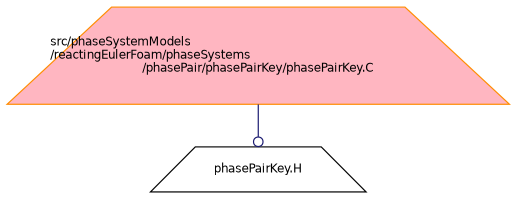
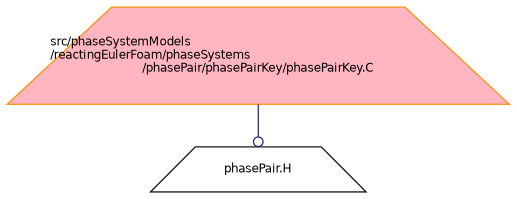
node "phasePairKey.H": label "phasePairKey.H" -> "phasePair.H"
